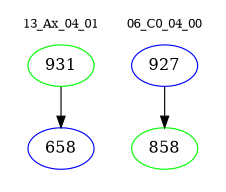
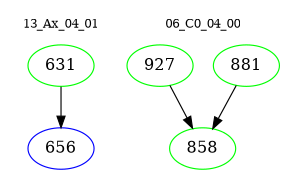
node "931": label "931" -> "631"
node "927": color blue -> green
node "881": added
node "658": label "658" -> "656"
